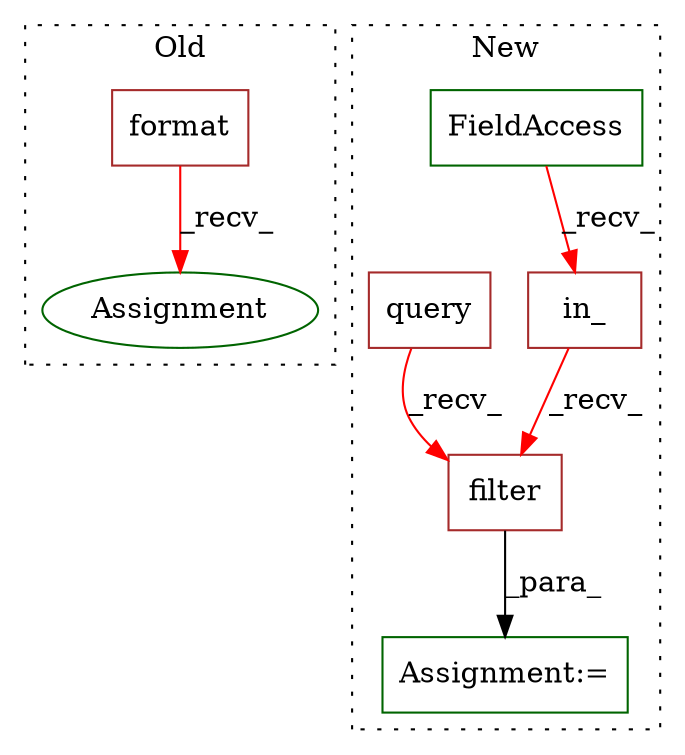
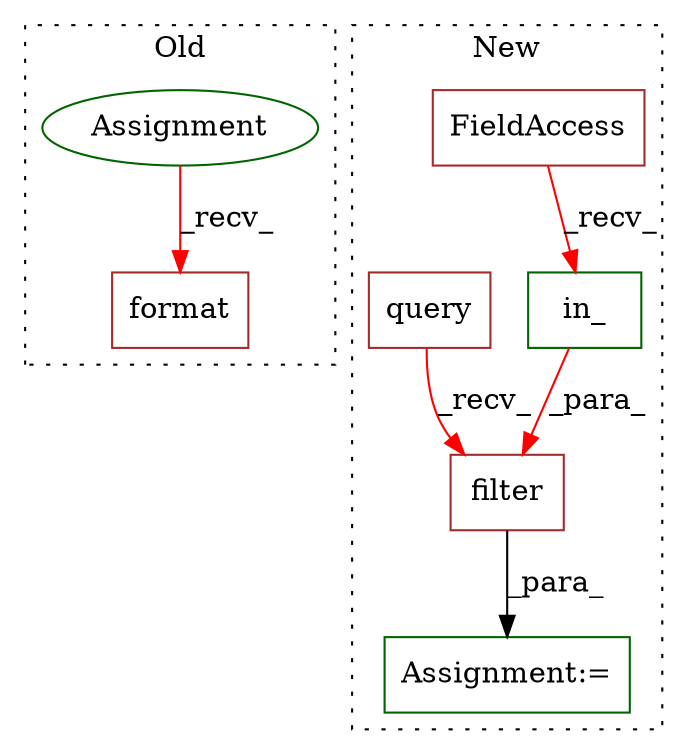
node "FieldAccess": color darkgreen -> brown
edge "format" -> "Assignment": reversed
node "in_": color brown -> darkgreen
edge "in_" -> "filter": label "_recv_" -> "_para_"
